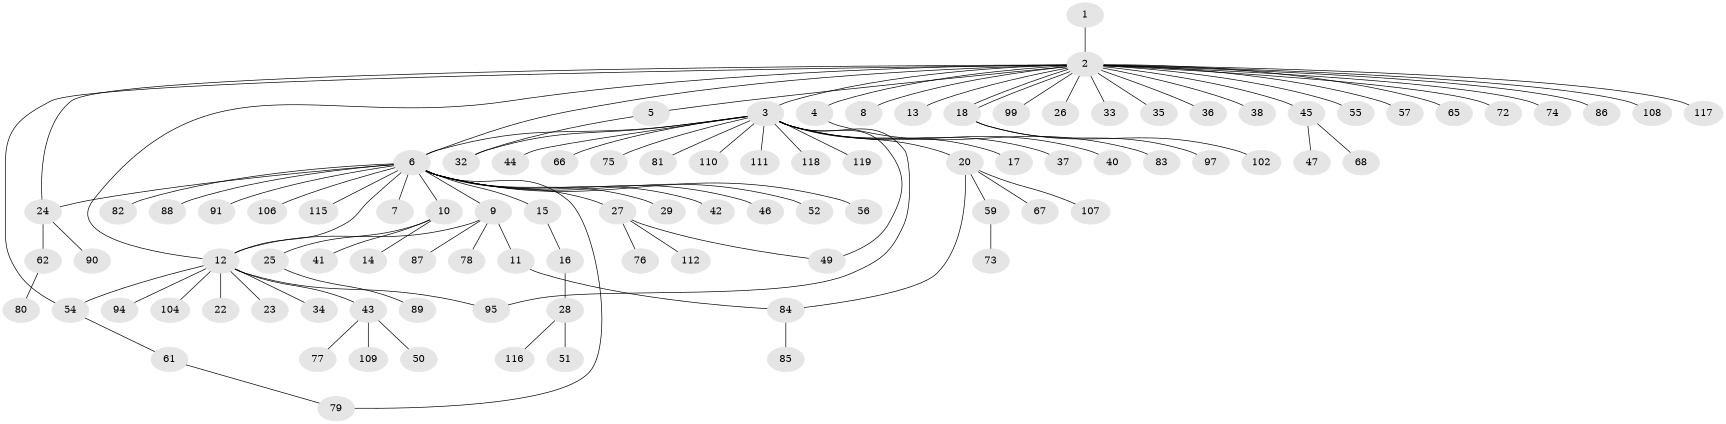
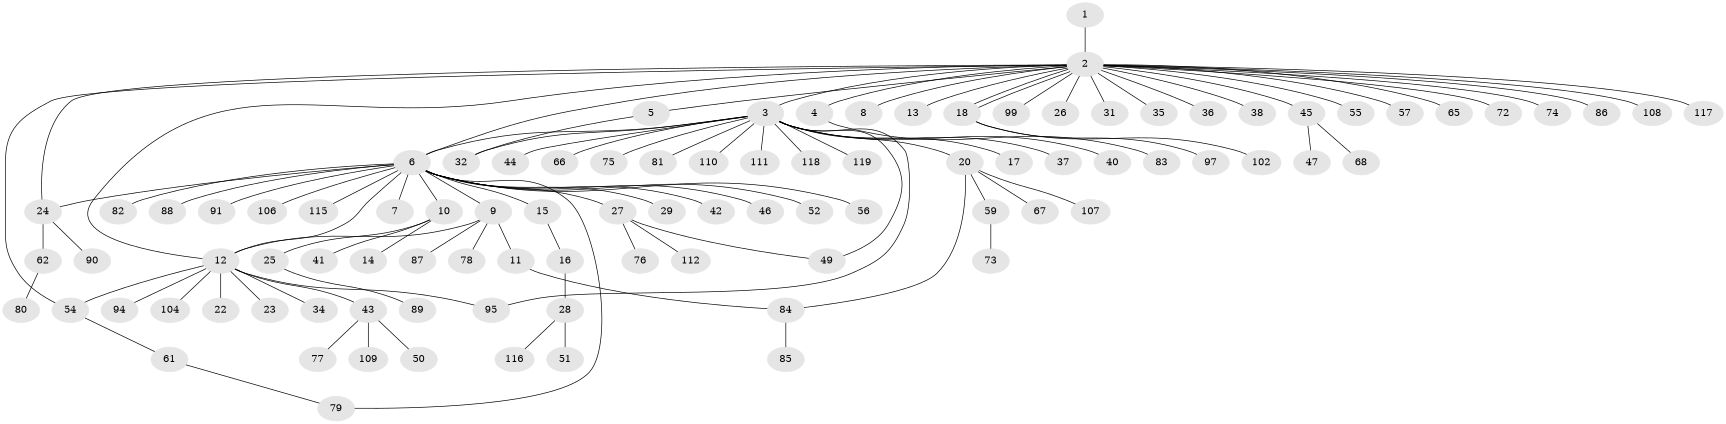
node "33": label "33" -> "31"
